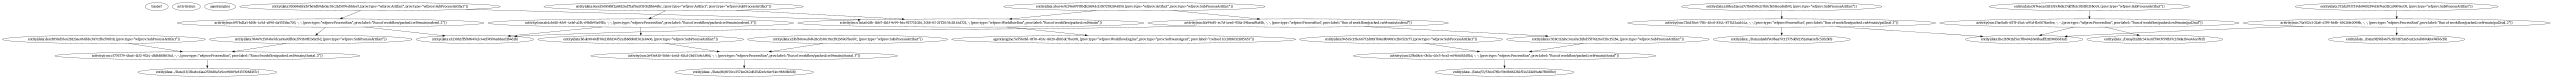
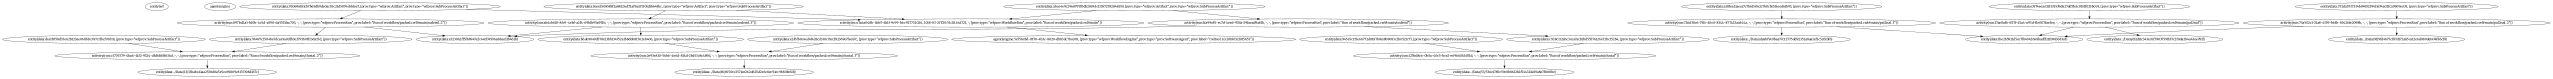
node "baa(wf": label "baa(wf" -> "entity(wf"
node "activity(run": removed
